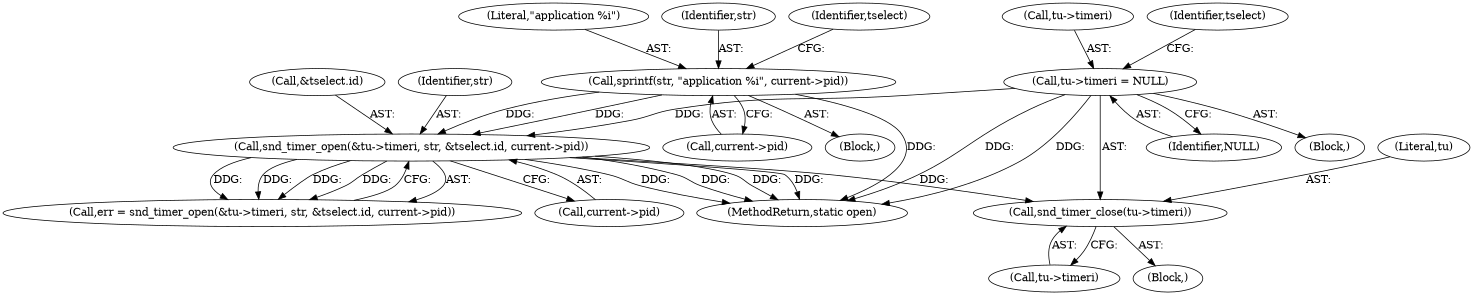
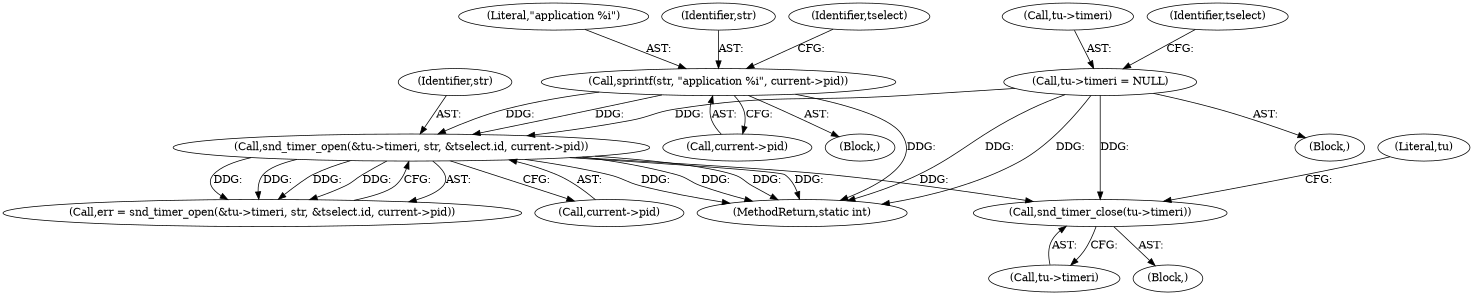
node "(Call,&tselect.id)": removed
edge "(Call,tu->timeri = NULL)" -> "(Call,snd_timer_close(tu->timeri))": label "AST: " -> "DDG: "
node "(Identifier,NULL)": removed
edge "(Literal,tu)" -> "(Call,snd_timer_close(tu->timeri))": label "AST: " -> "CFG: "
node "(MethodReturn,static open)": label "(MethodReturn,static open)" -> "(MethodReturn,static int)"
